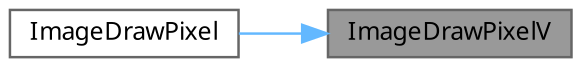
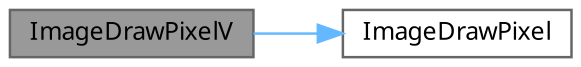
edge "ImageDrawPixel" -> "ImageDrawPixelV": reversed
